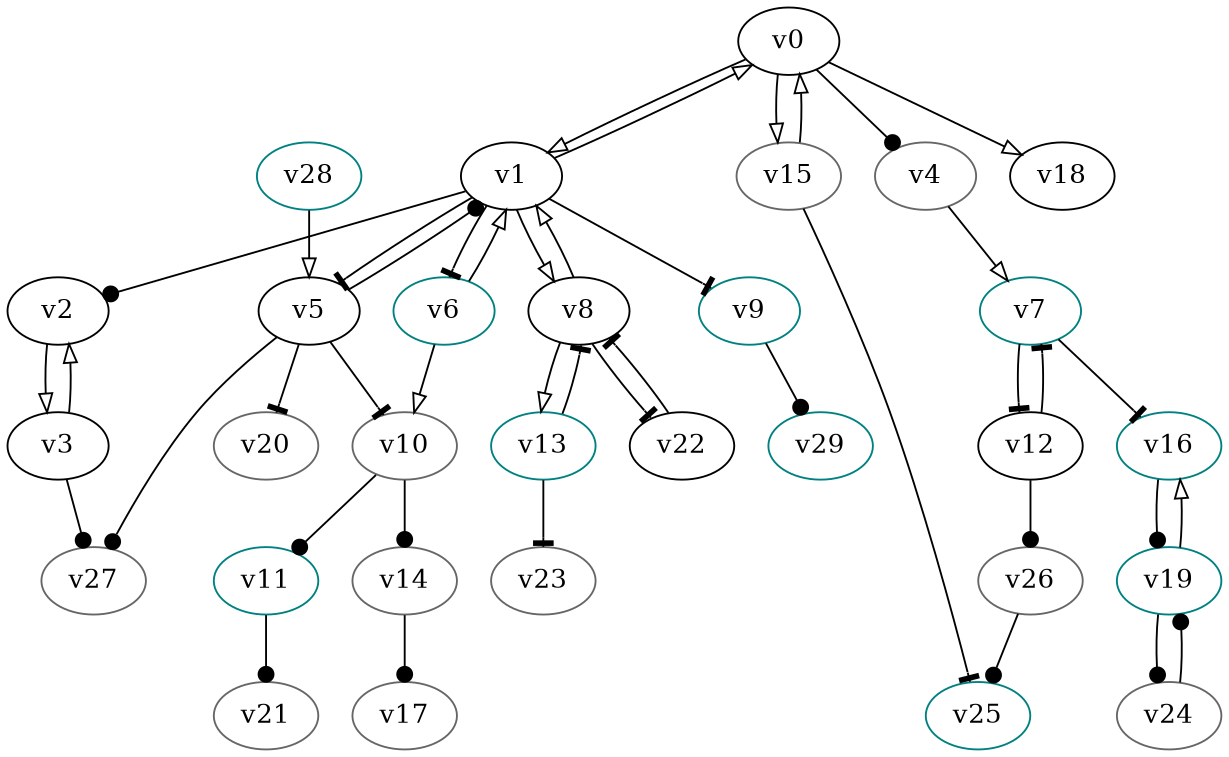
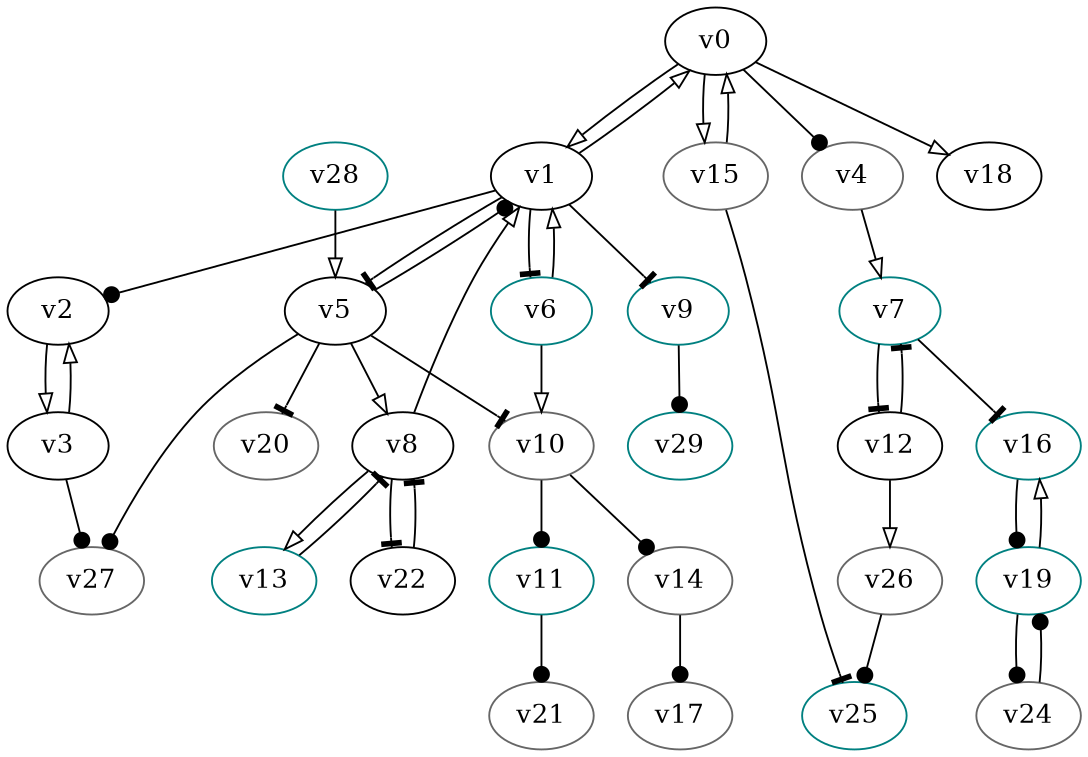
edge "v1" -> "v8": now "v5" -> "v8"
edge "v12" -> "v26": arrowhead dot -> onormal
node "v23": removed
